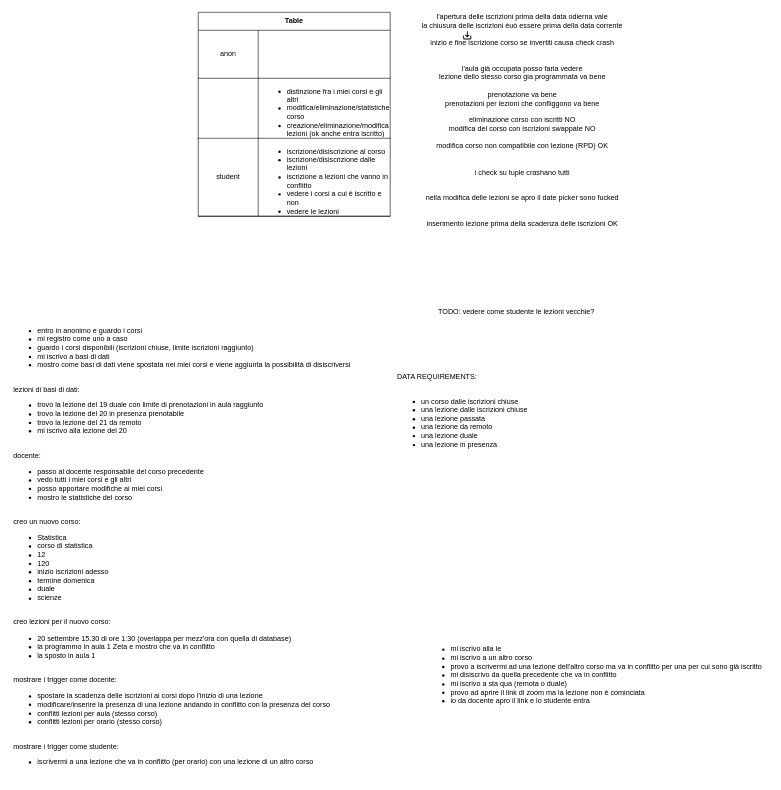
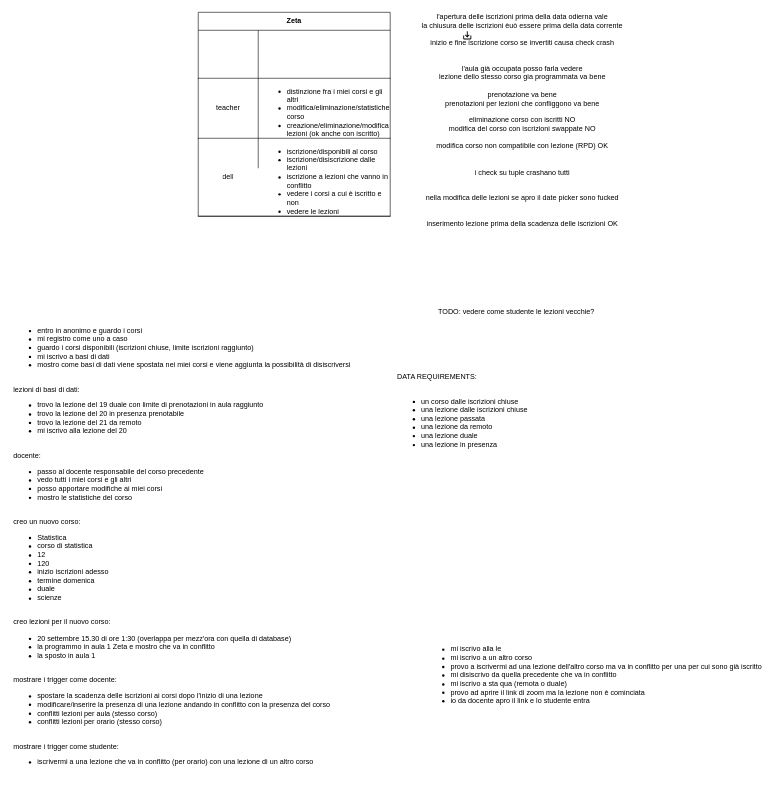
node "Table": label "Table" -> "Zeta"
node "anon": removed
node "teacher": added
node "distinzione fra i miei corsi e gli altri modifica/eliminazione/statistiche corso creazione/eliminazione/modifica lezioni (ok anche entra iscritto)": label "distinzione fra i miei corsi e gli altri modifica/eliminazione/statistiche corso creazione/eliminazione/modifica lezioni (ok anche entra iscritto)" -> "distinzione fra i miei corsi e gli altri modifica/eliminazione/statistiche corso creazione/eliminazione/modifica lezioni (ok anche con iscritto)"
node "student": label "student" -> "dell"
node "iscrizione/disiscrizione al corso iscrizione/disiscrizione dalle lezioni iscrizione a lezioni che vanno in conflitto vedere i corsi a cui è iscritto e non vedere le lezioni": label "iscrizione/disiscrizione al corso iscrizione/disiscrizione dalle lezioni iscrizione a lezioni che vanno in conflitto vedere i corsi a cui è iscritto e non vedere le lezioni" -> "iscrizione/disponibili al corso iscrizione/disiscrizione dalle lezioni iscrizione a lezioni che vanno in conflitto vedere i corsi a cui è iscritto e non vedere le lezioni"
